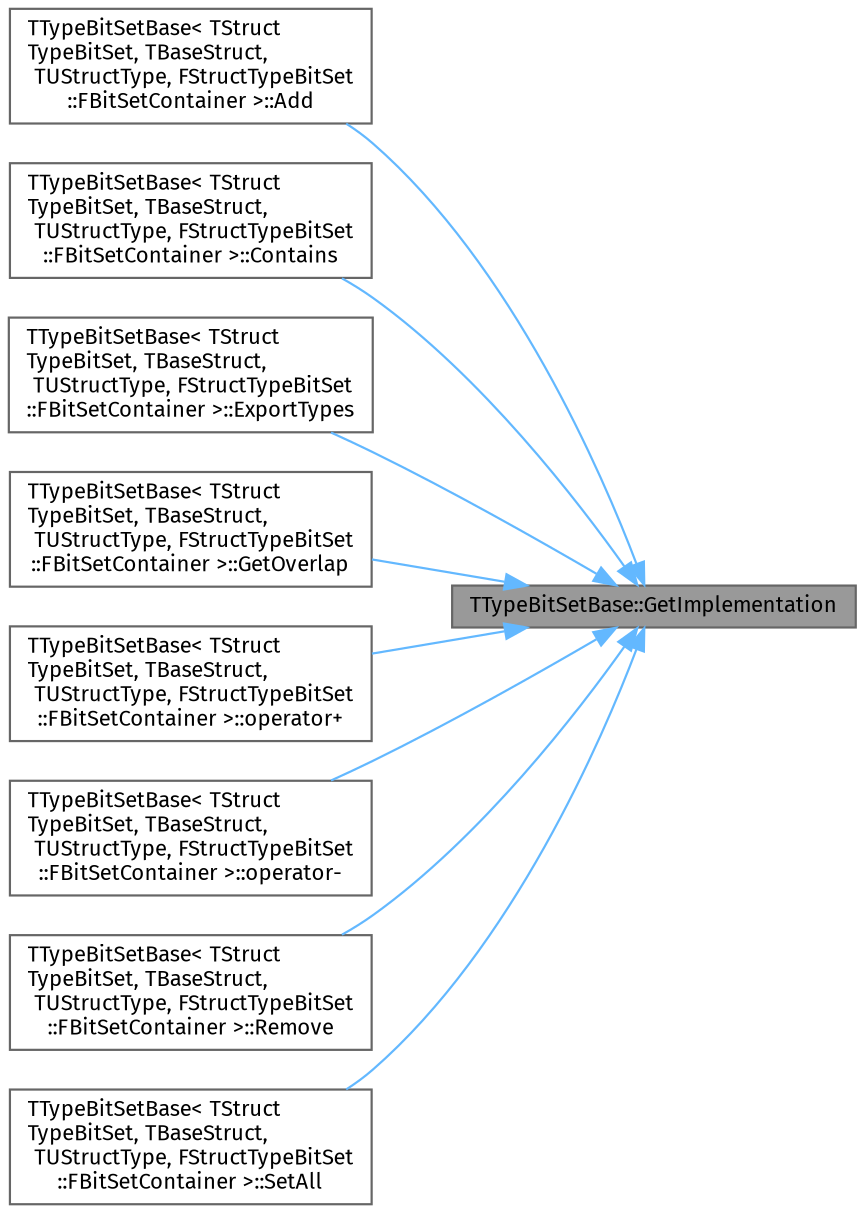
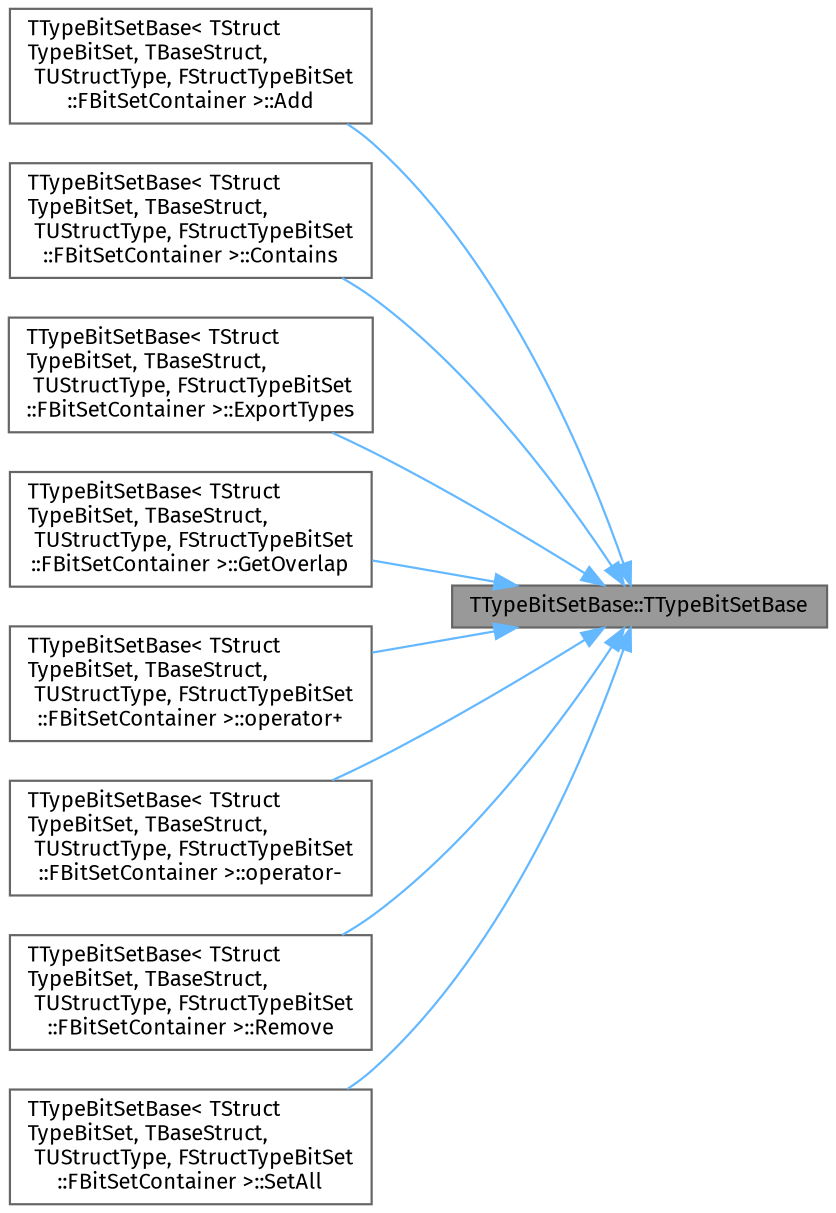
node "TTypeBitSetBase::GetImplementation": label "TTypeBitSetBase::GetImplementation" -> "TTypeBitSetBase::TTypeBitSetBase"
